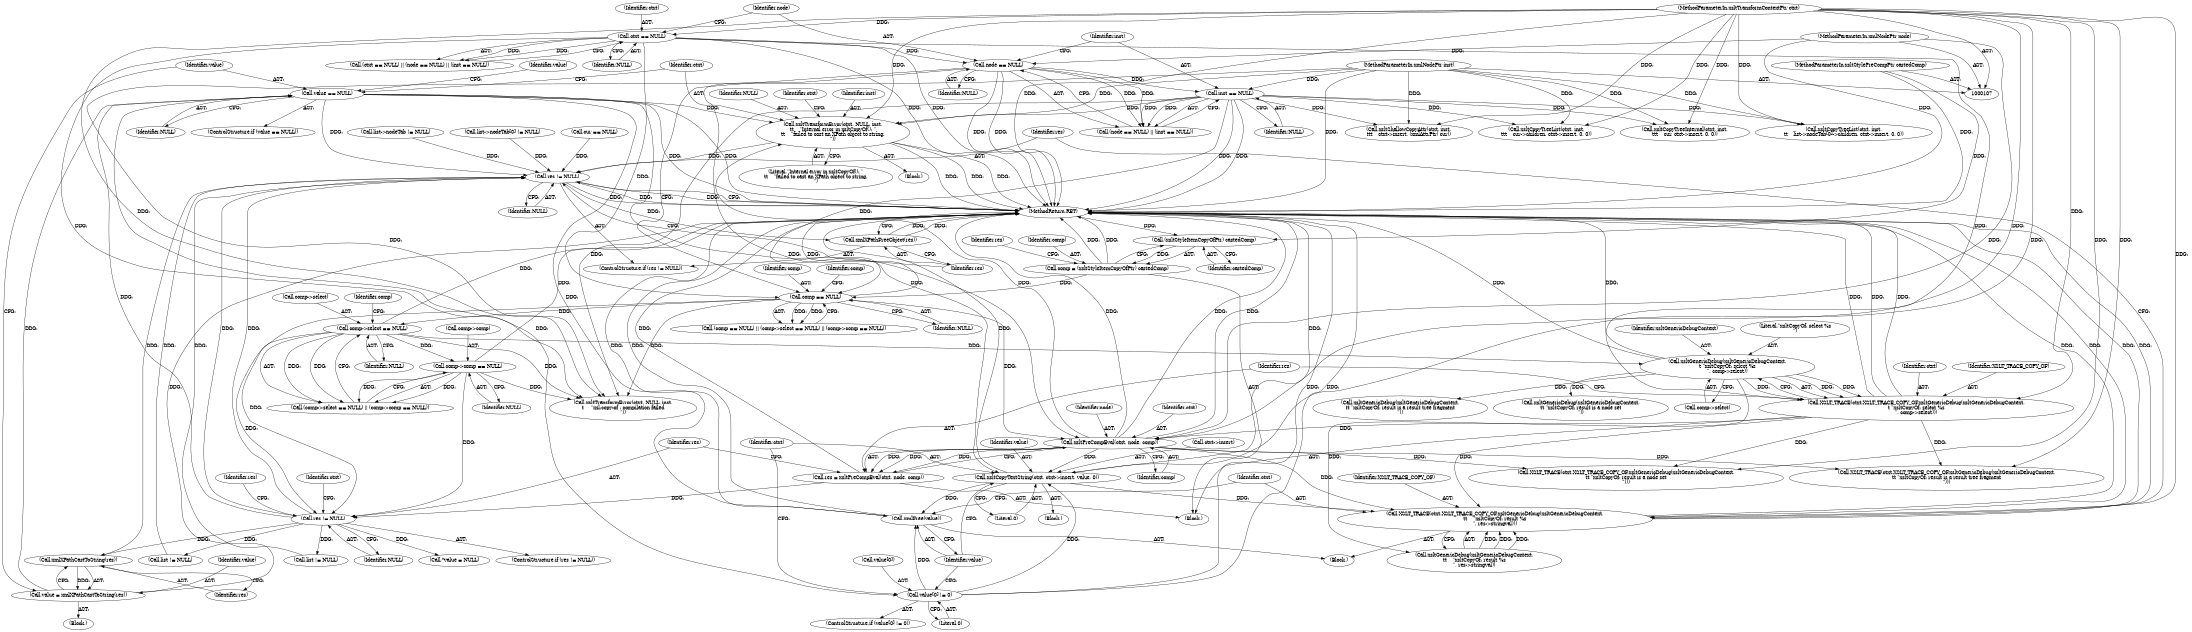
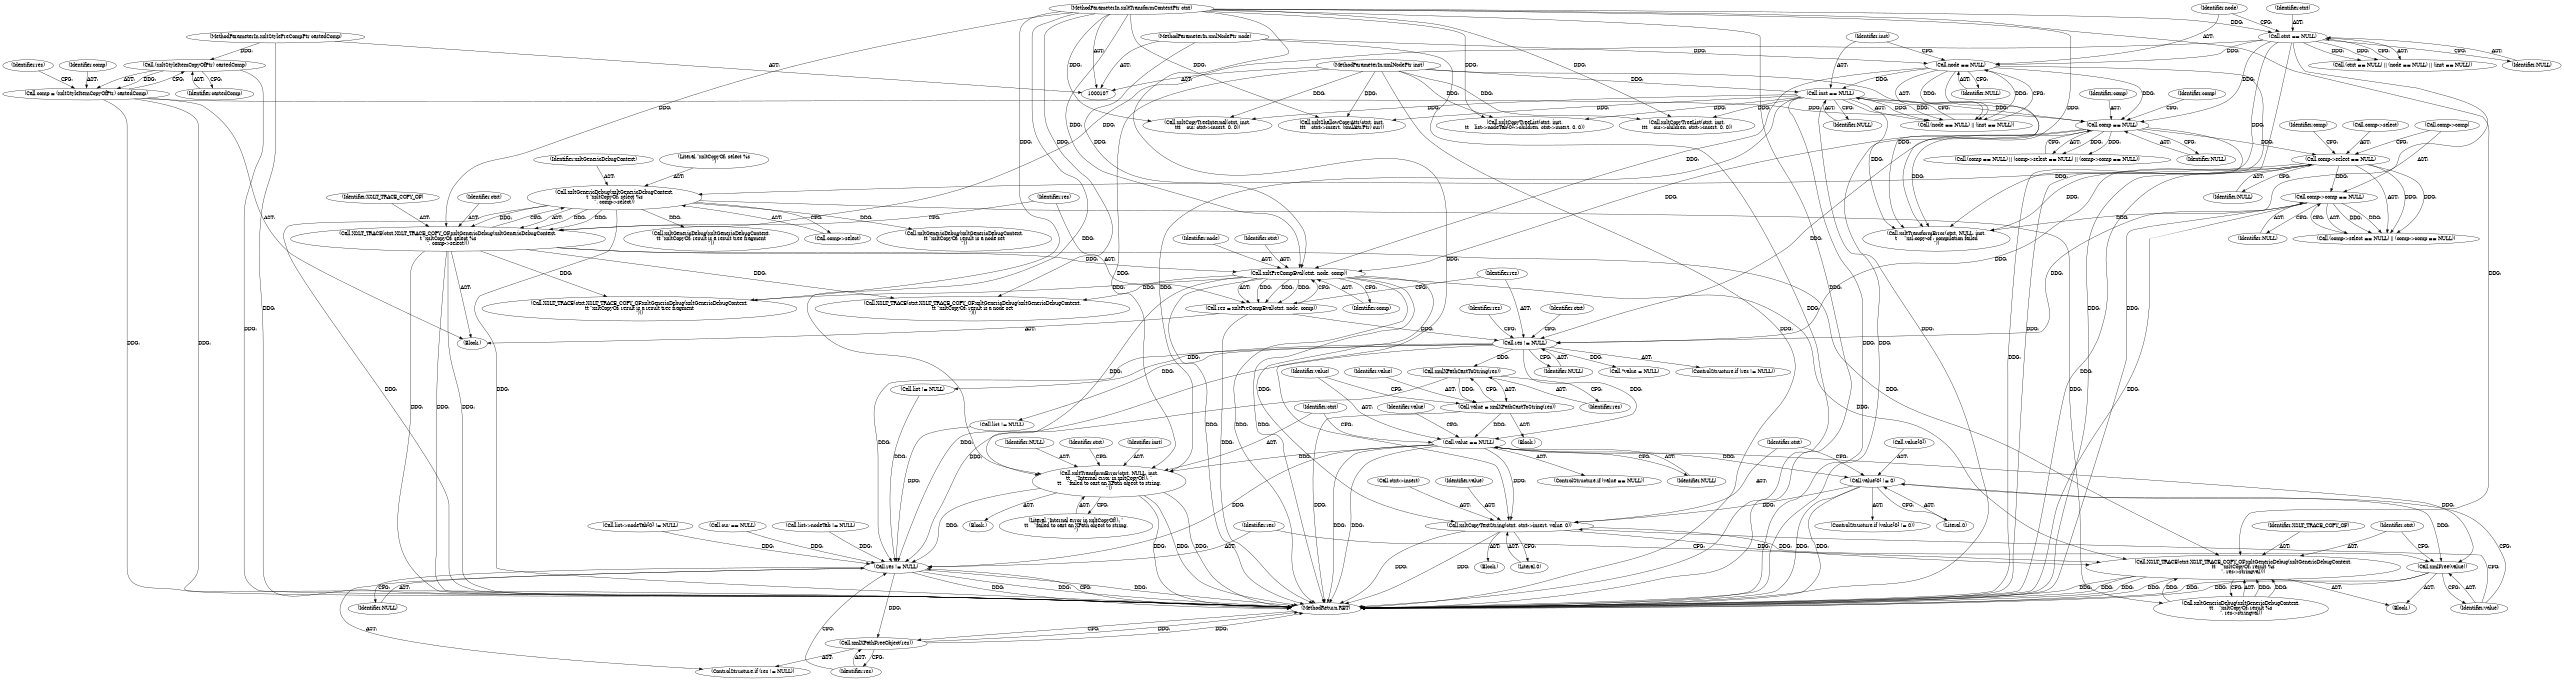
edge "(Call,node == NULL)" -> "(Call,comp == NULL)": label "CFG: " -> "DDG: "
edge "(MethodReturn,RET)" -> "(Call,(xsltStyleItemCopyOfPtr) castedComp)": reversed
edge "(Call,(comp->select == NULL) || (comp->comp == NULL))" -> "(Call,comp->select == NULL)": now "(Call,comp->comp)" -> "(Call,comp->select == NULL)"
